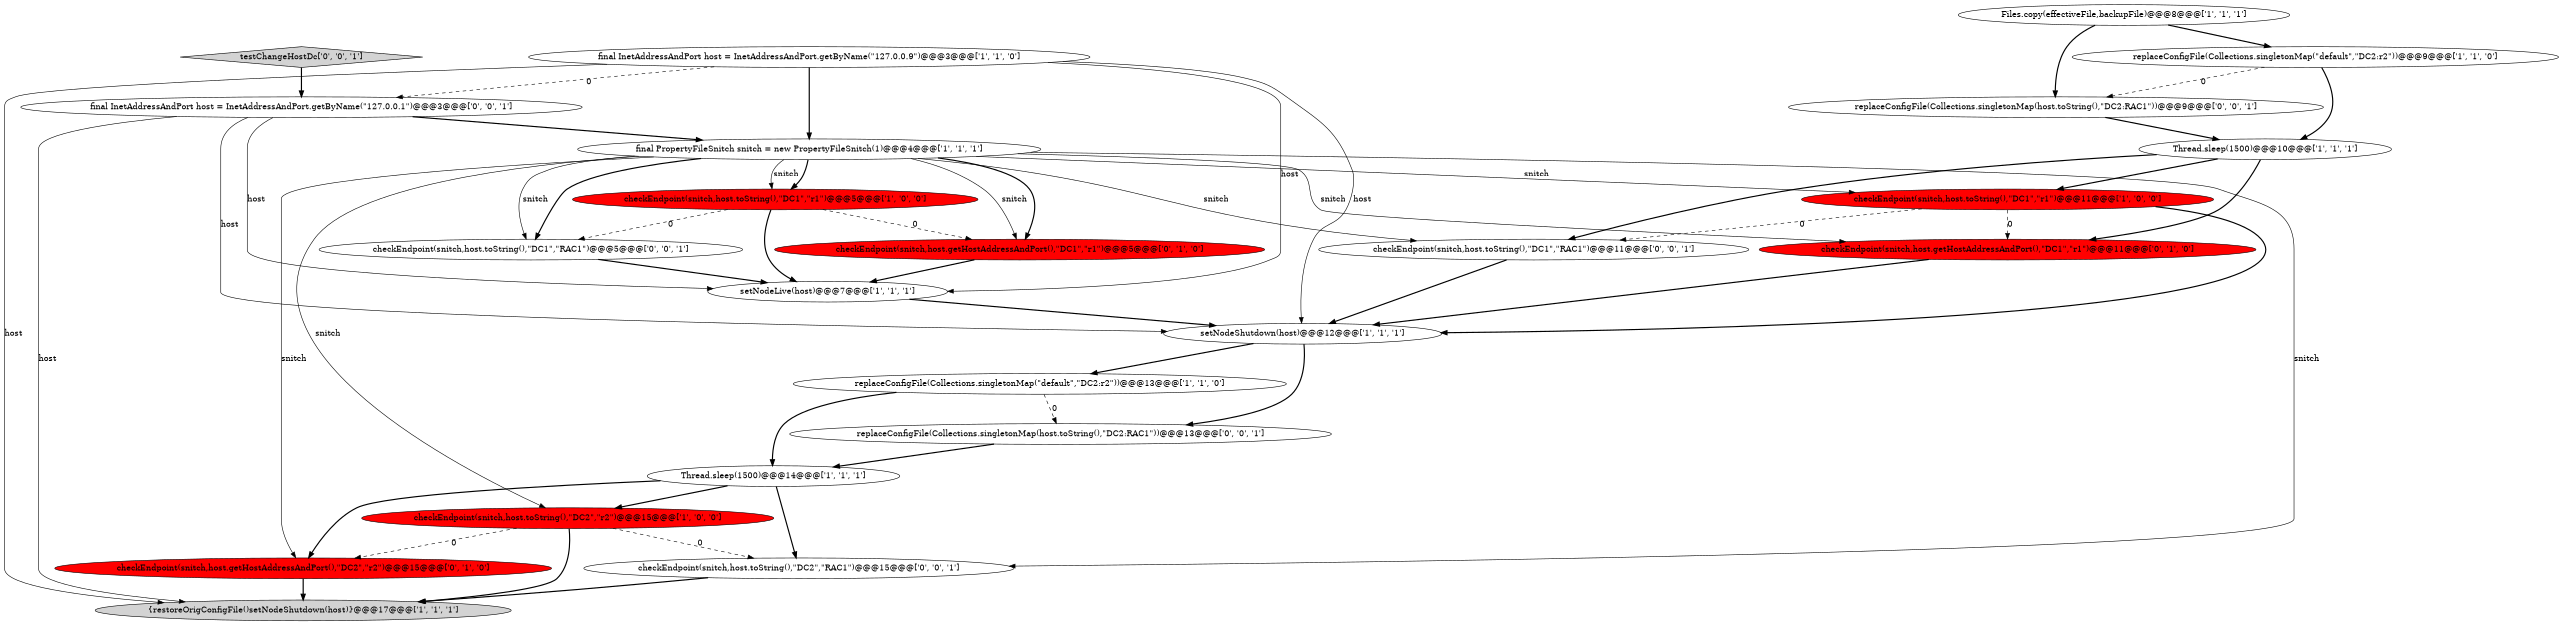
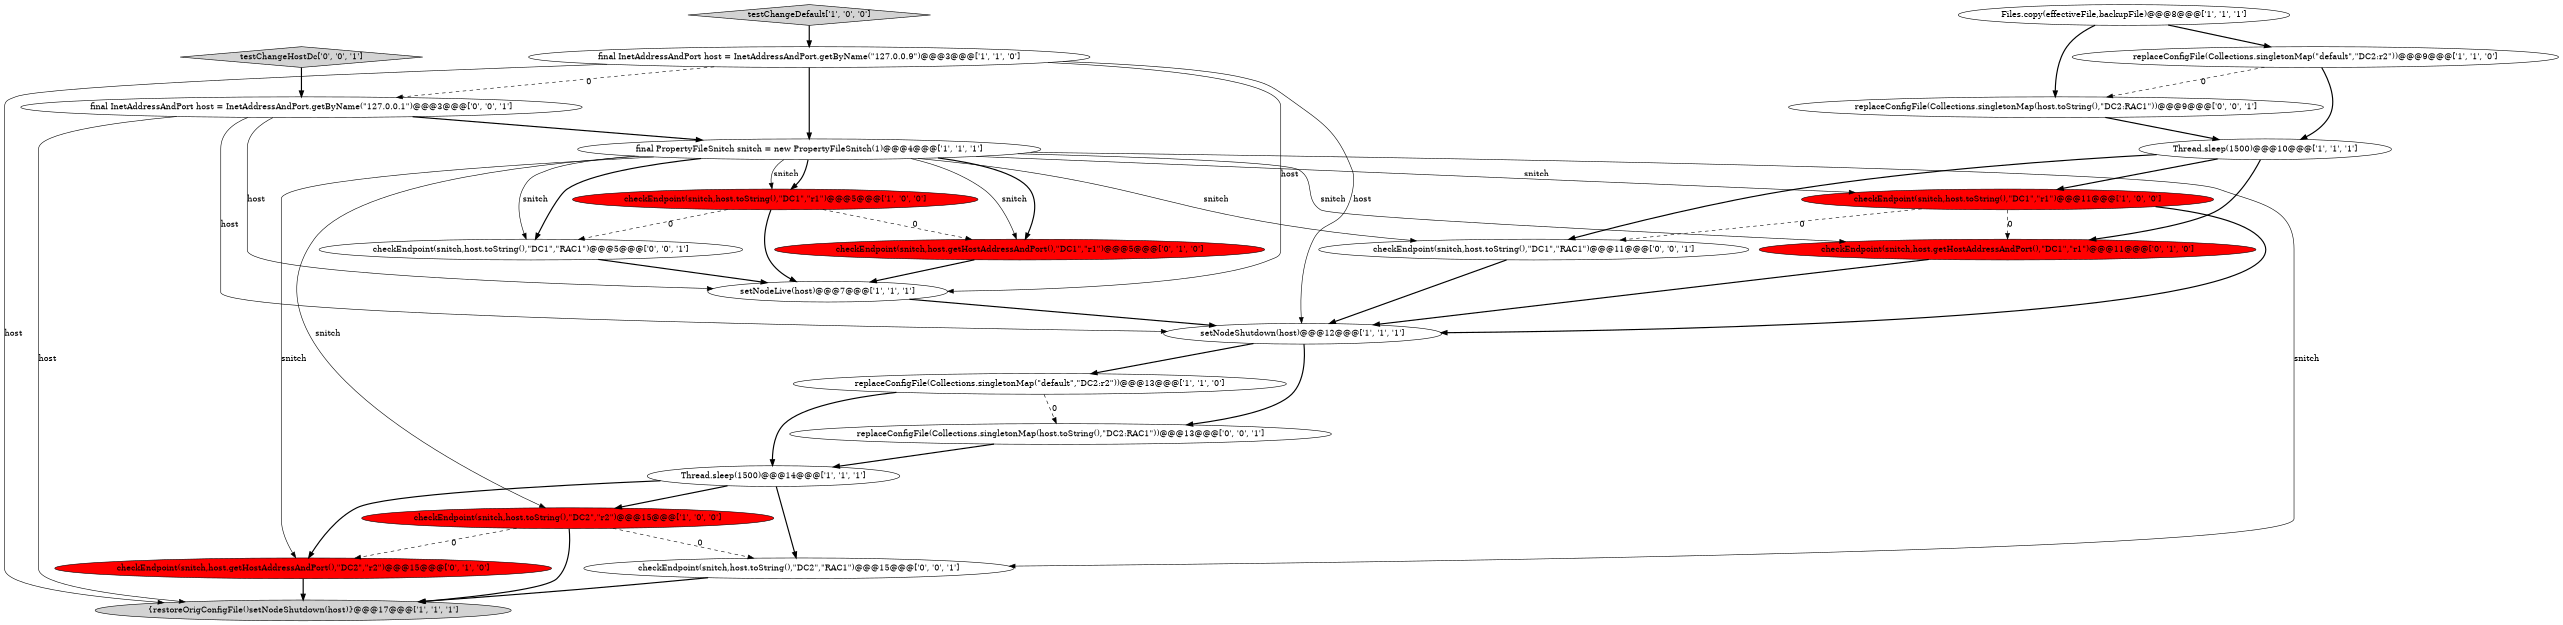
node "testChangeDefault['1', '0', '0']": added
